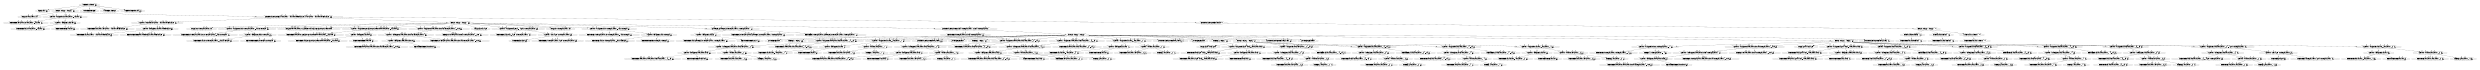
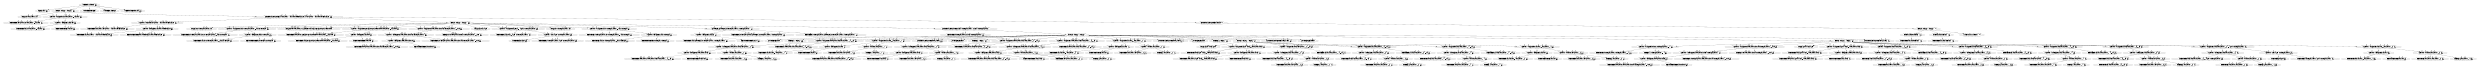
node "(IDENTIFIER,this,this.writeRun())": removed
